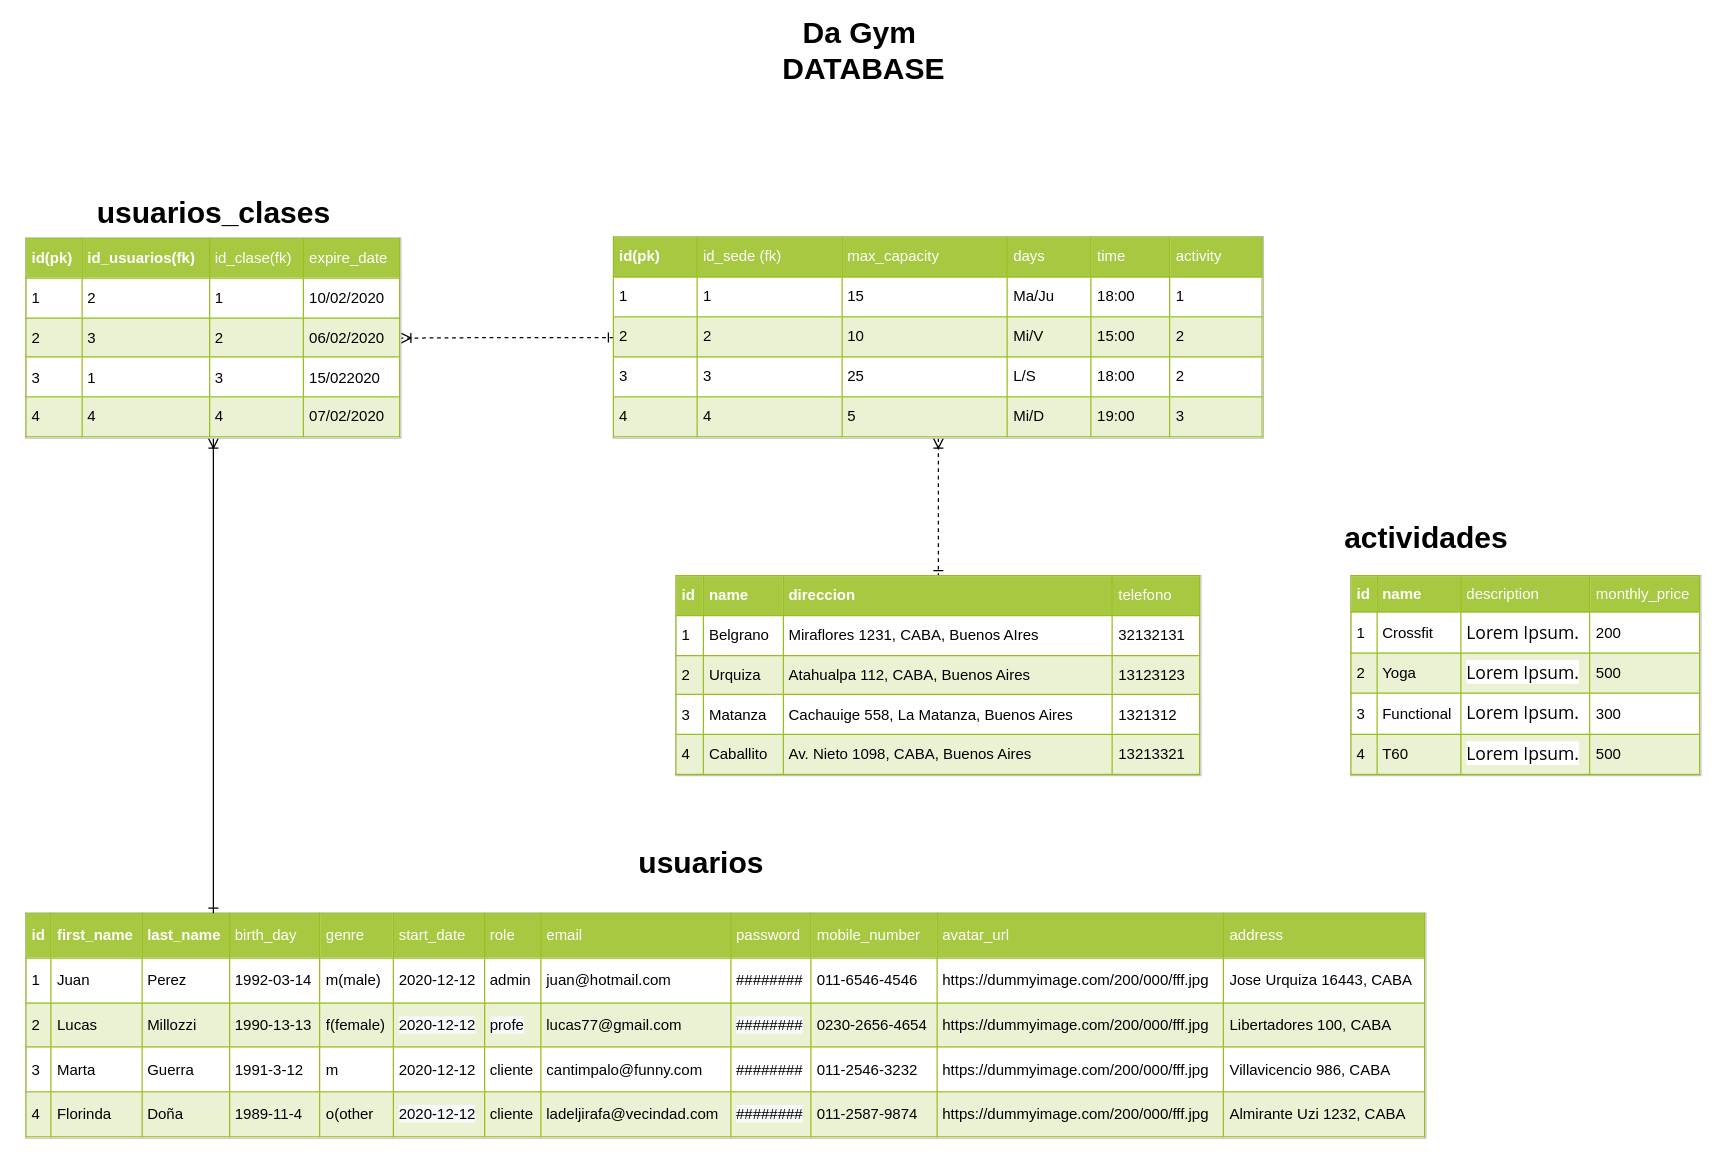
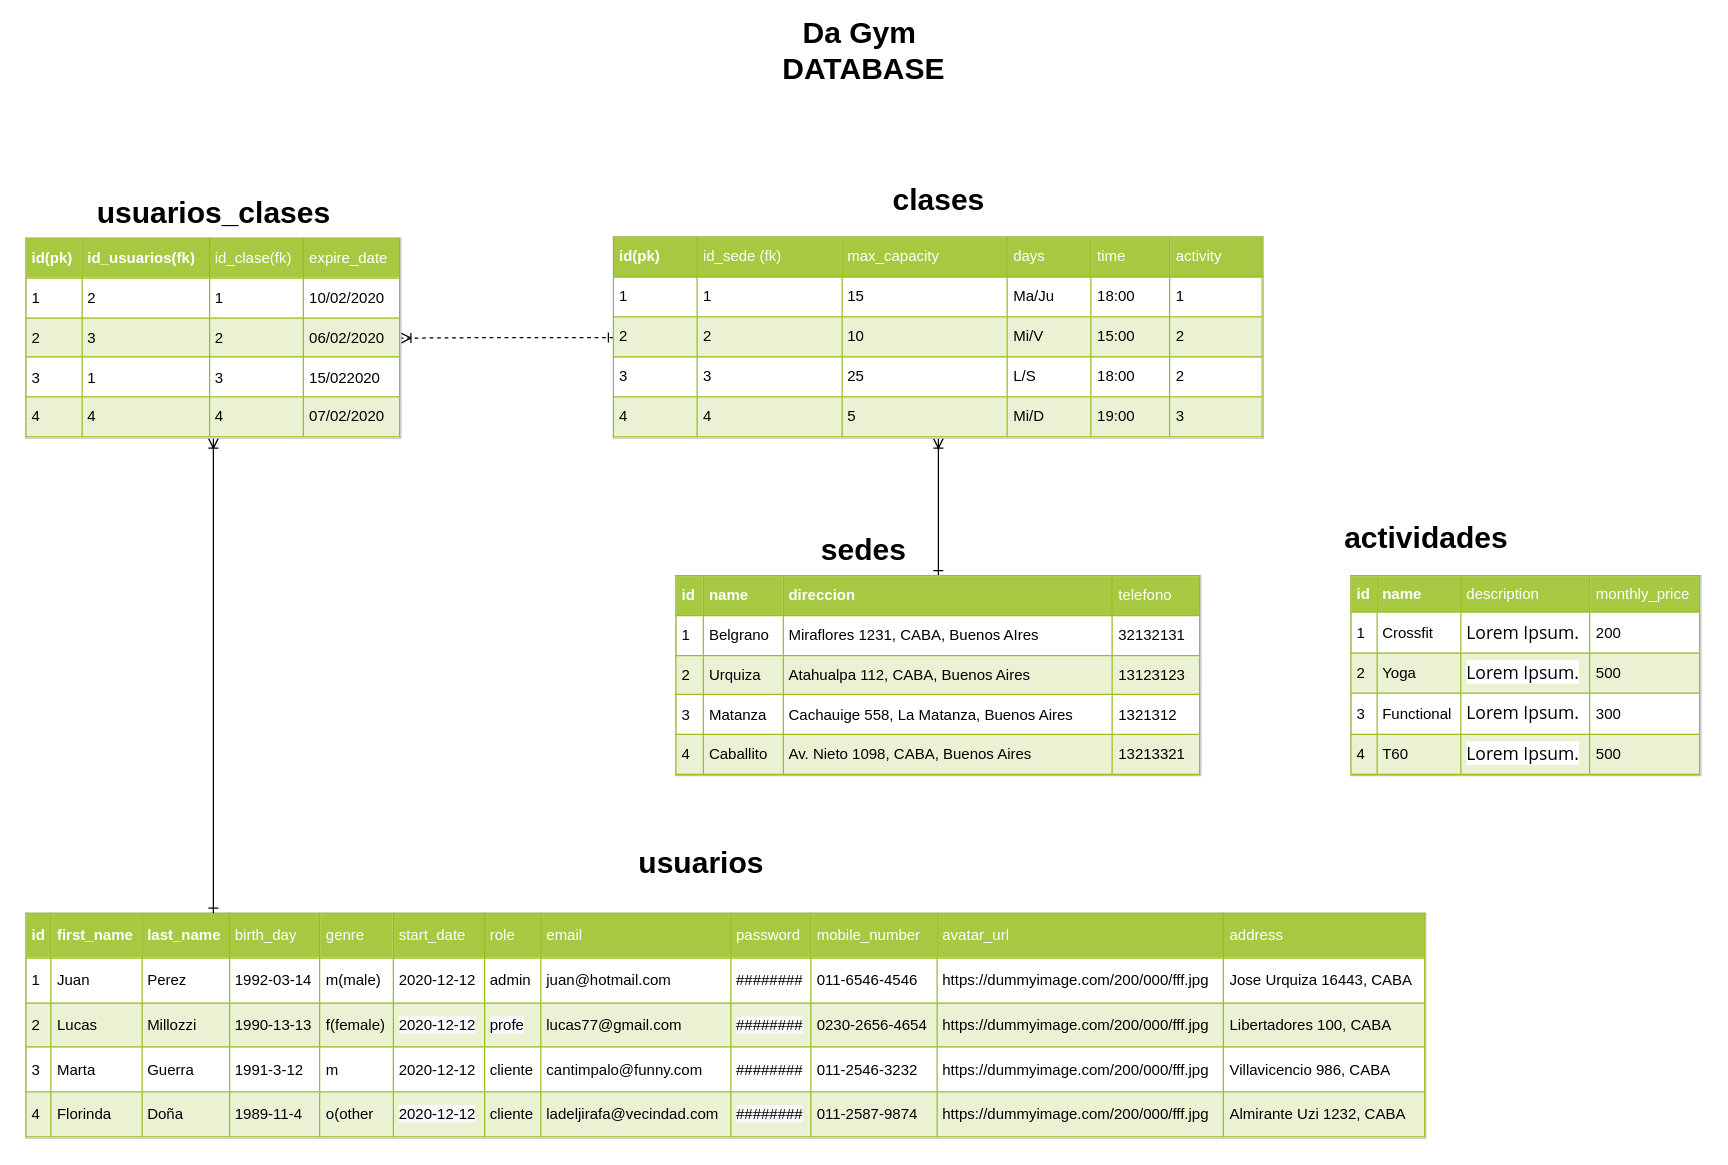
node "clases": added
edge "id(pk)id_sede (fk) max_capacity days time activity 1 1 15 Ma/Ju 18:00 1 2 2 10 Mi/V 15:00 2 3 3 25 L/S 18:00 2 4 4 5 Mi/D 19:00 3" -- "idnamedirecciontelefono 1 Belgrano Miraflores 1231, CABA, Buenos AIres 32132131 2 Urquiza Atahualpa 112, CABA, Buenos Aires 13123123 3 Matanza Cachauige 558, La Matanza, Buenos Aires 1321312 4 Caballito Av. Nieto 1098, CABA, Buenos Aires 13213321": style dashed -> solid
node "sedes": added
